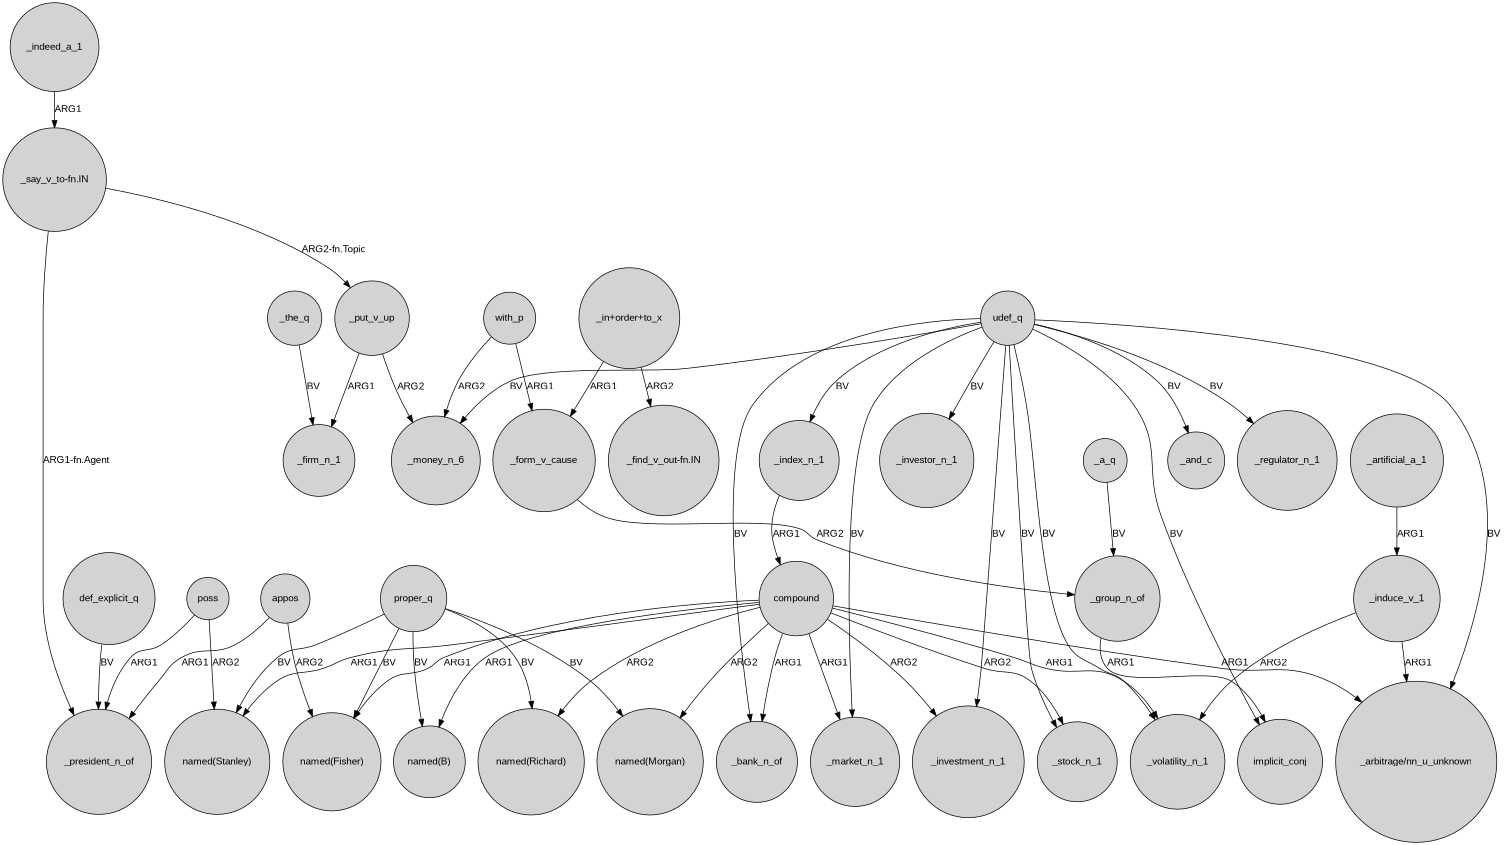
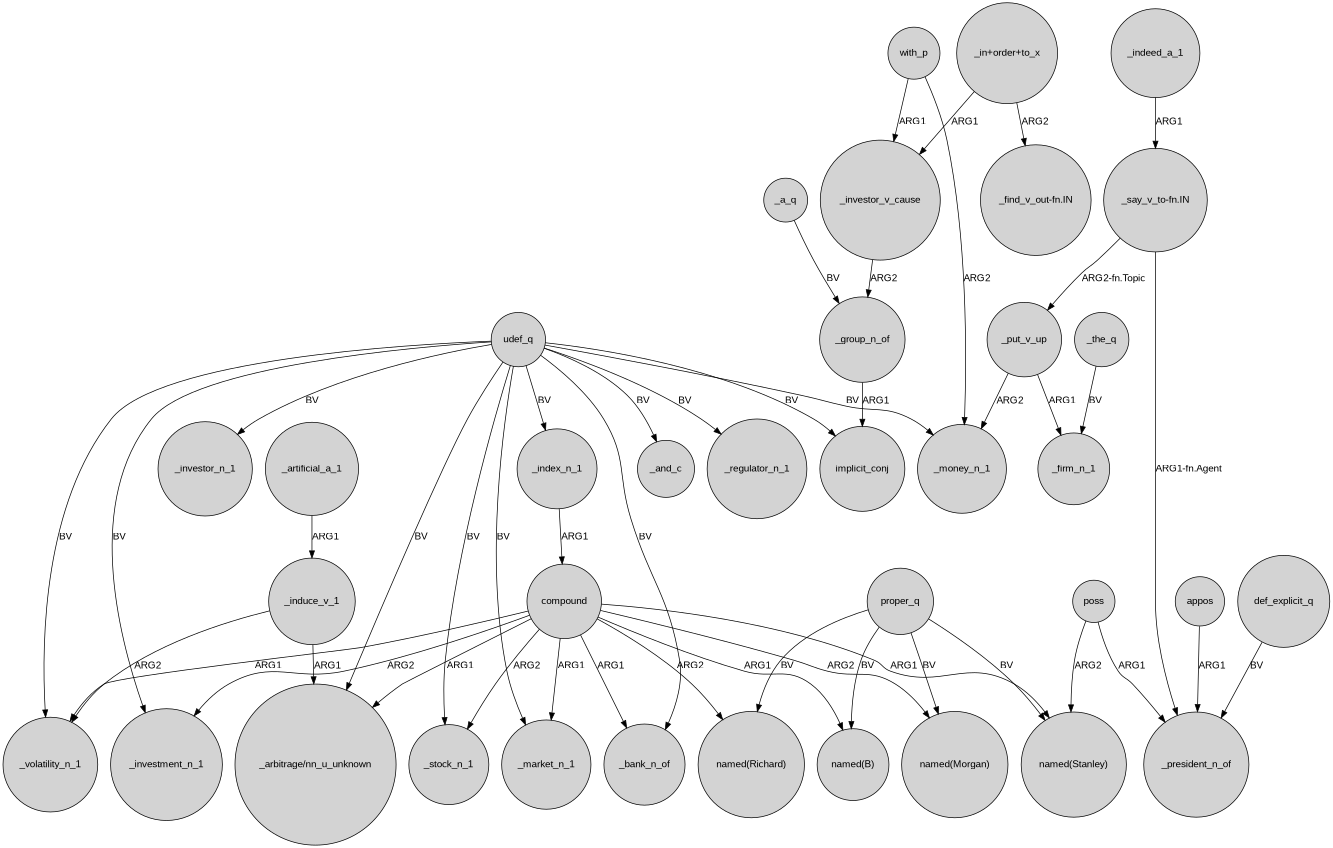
node "_money_n_6": label "_money_n_6" -> "_money_n_1"
node "_form_v_cause": label "_form_v_cause" -> "_investor_v_cause"
node "named(Fisher)": removed
